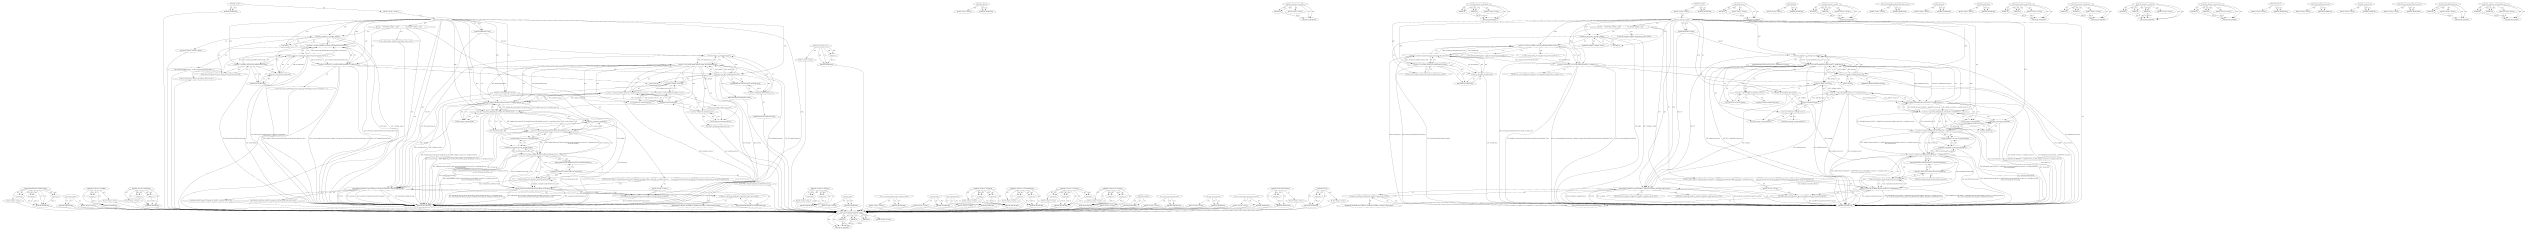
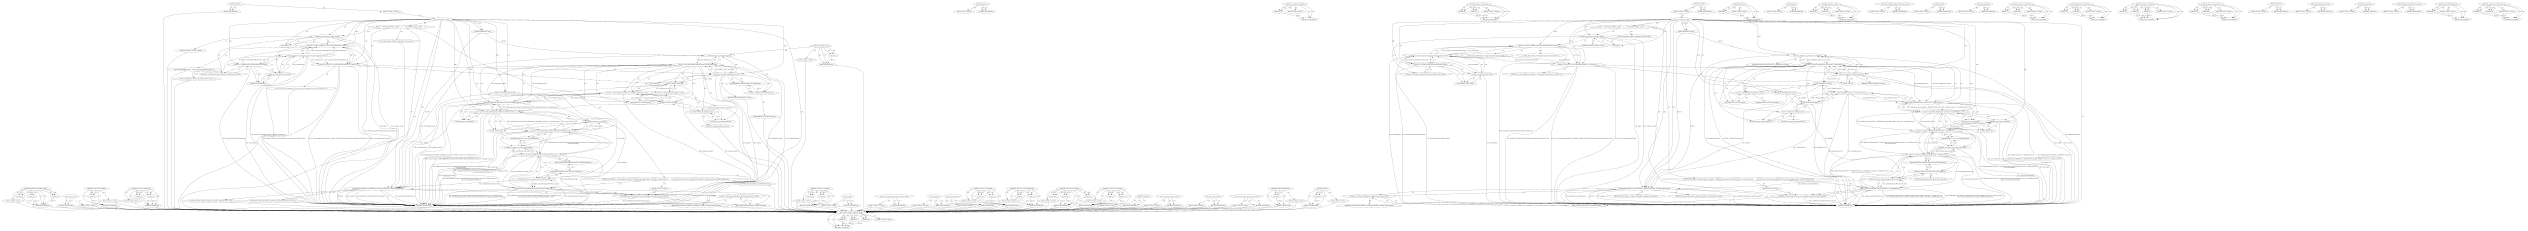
edge "(<operator>.fieldAccess,diff.needsFullLayout)" -> "(needsFullLayout,diff.needsFullLayout())": now "(METHOD,needsFullLayout)" -> "(needsFullLayout,diff.needsFullLayout())"
